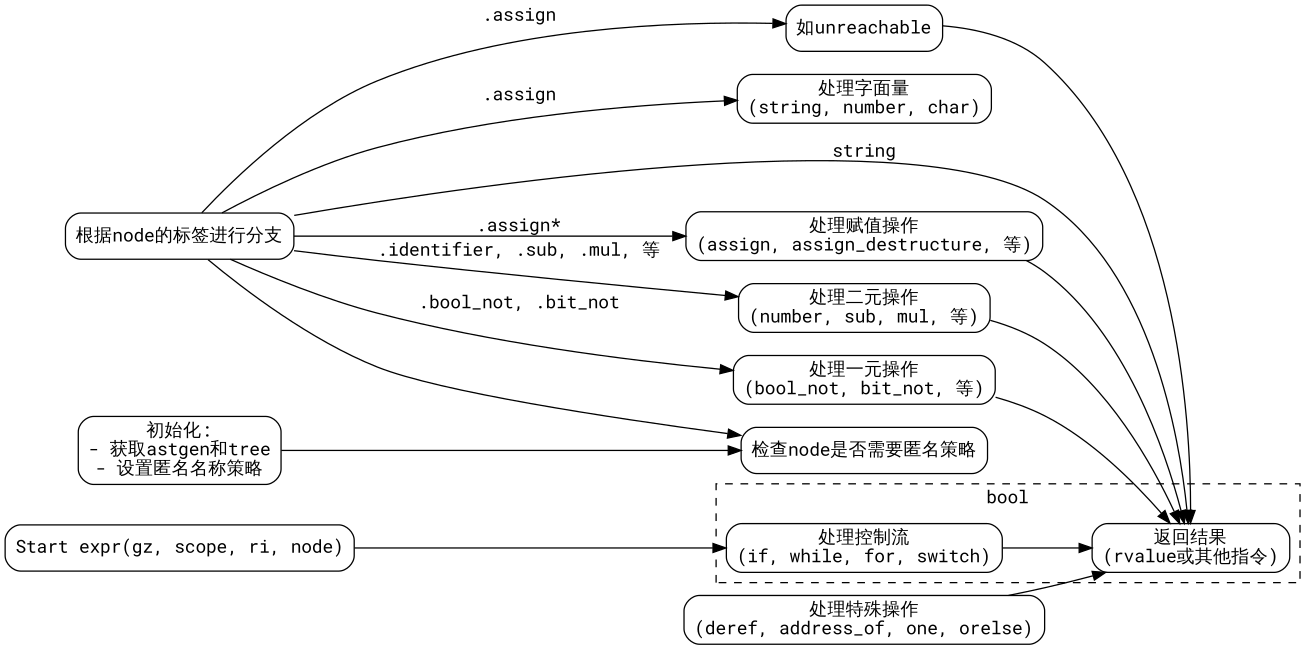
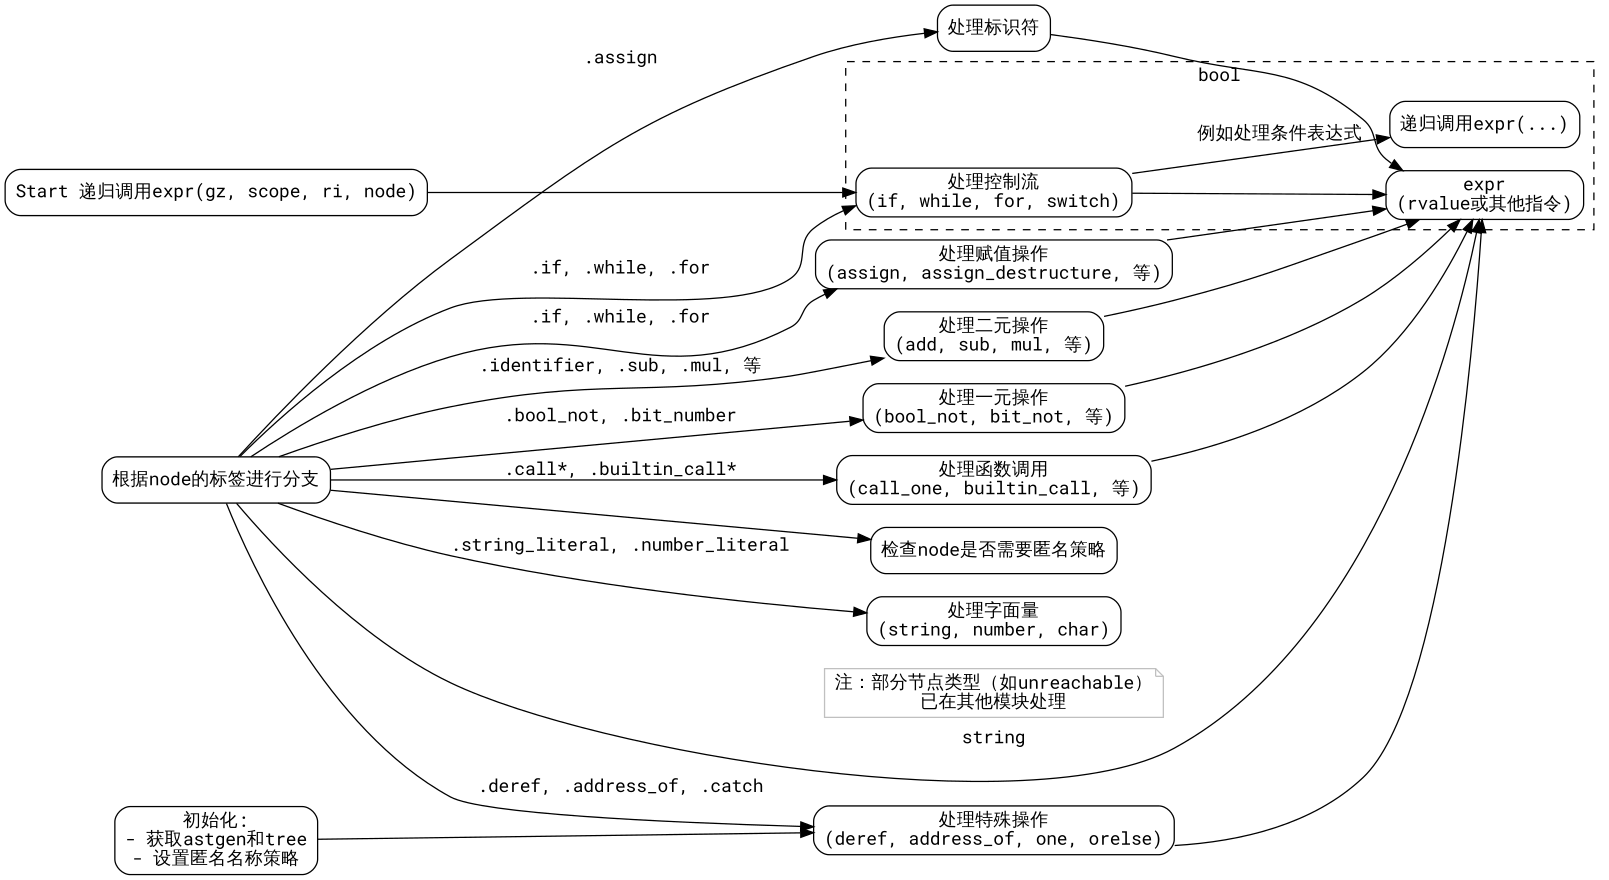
node "如unreachable": label "如unreachable" -> "处理标识符"
edge "根据node的标签进行分支" -> "处理字面量 (string, number, char)": label ".assign" -> ".string_literal, .number_literal"
node "递归调用expr(...)": added
edge "根据node的标签进行分支" -> "处理赋值操作 (assign, assign_destructure, 等)": label ".assign*" -> ".if, .while, .for"
edge "根据node的标签进行分支" -> "处理控制流 (if, while, for, switch)": added, label ".if, .while, .for"
edge "根据node的标签进行分支" -> "处理一元操作 (bool_not, bit_not, 等)": label ".bool_not, .bit_not" -> ".bool_not, .bit_number"
node "处理二元操作 (number, sub, mul, 等)": label "处理二元操作 (number, sub, mul, 等)" -> "处理二元操作 (add, sub, mul, 等)"
edge "初始化: - 获取astgen和tree - 设置匿名名称策略" -> "检查node是否需要匿名策略": now "初始化: - 获取astgen和tree - 设置匿名名称策略" -> "处理特殊操作 (deref, address_of, one, orelse)"
node "处理函数调用 (call_one, builtin_call, 等)": added
node "Start expr(gz, scope, ri, node)": label "Start expr(gz, scope, ri, node)" -> "Start 递归调用expr(gz, scope, ri, node)"
node "返回结果 (rvalue或其他指令)": label "返回结果 (rvalue或其他指令)" -> "expr (rvalue或其他指令)"
node "注：部分节点类型（如unreachable） 已在其他模块处理": added
edge "根据node的标签进行分支" -> "处理特殊操作 (deref, address_of, one, orelse)": added, label ".deref, .address_of, .catch"
